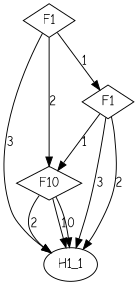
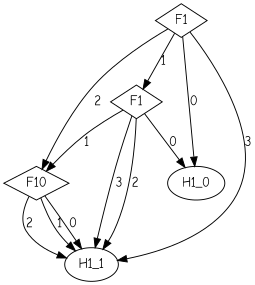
node "H1_0": added
